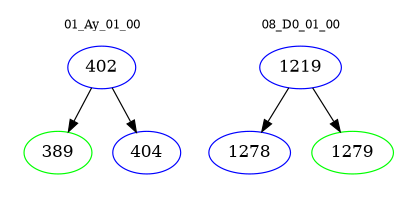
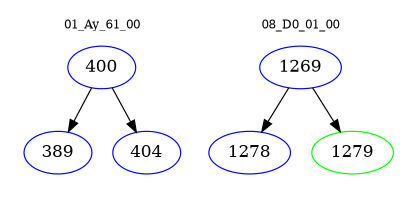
cluster "01_Ay_01_00": label "01_Ay_01_00" -> "01_Ay_61_00"
node "402": label "402" -> "400"
node "1219": label "1219" -> "1269"
node "389": color green -> blue
